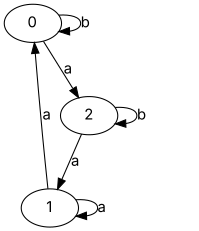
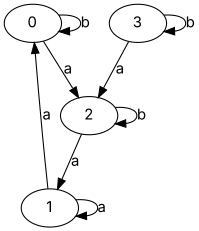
node "3": added
